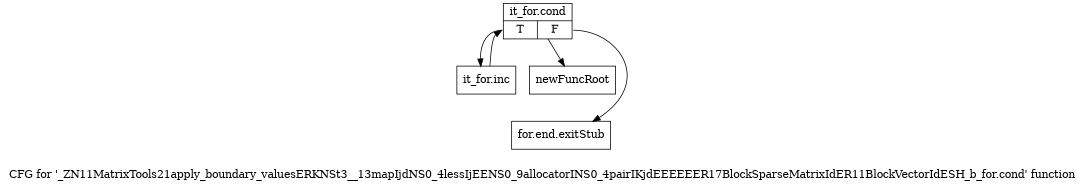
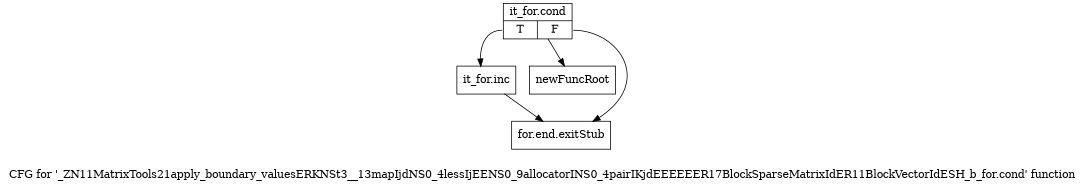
edge "it_for.inc" -> "it_for.cond": now "it_for.inc" -> "for.end.exitStub"
